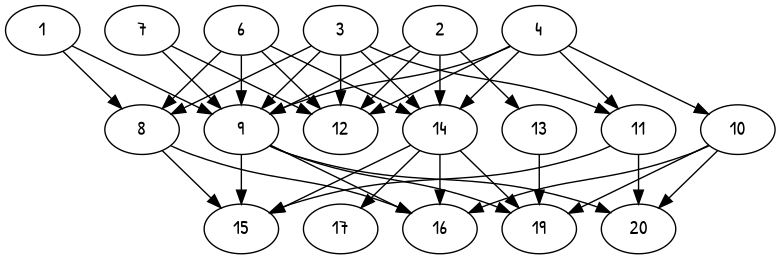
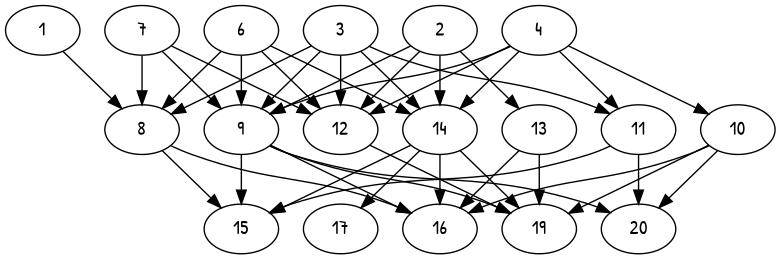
edge "7" -> "8": added
edge "1" -> "9": removed
edge "13" -> "16": added
edge "12" -> "19": added
